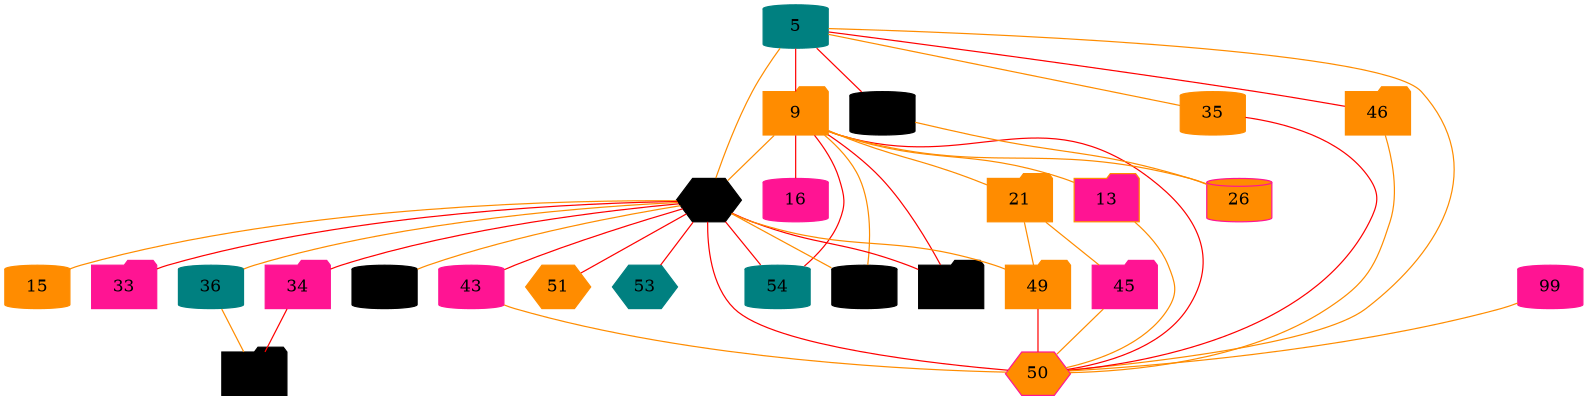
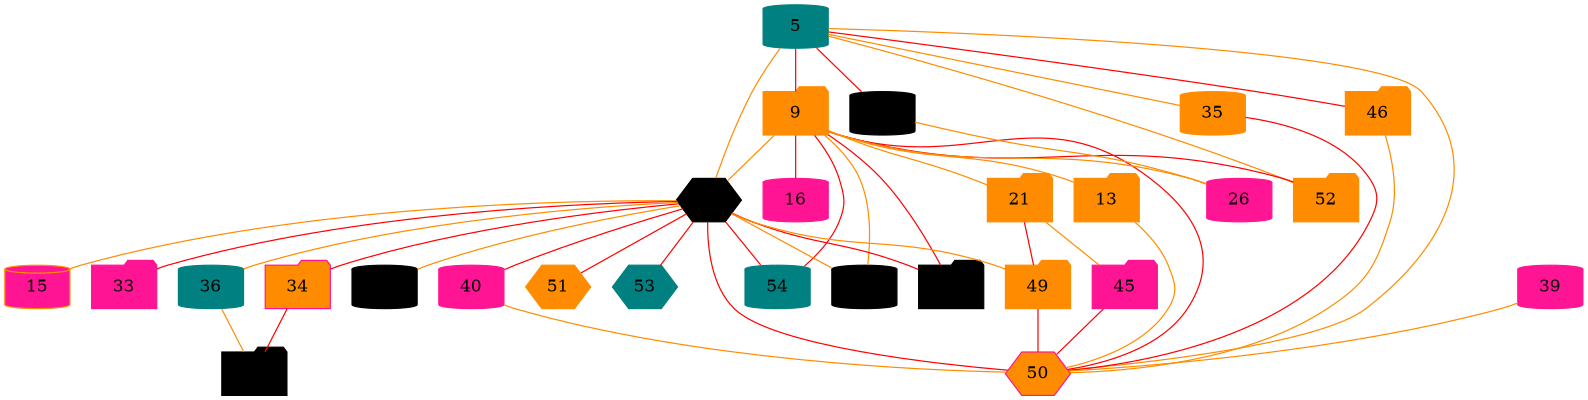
node "13": fillcolor deeppink -> darkorange
node "26": fillcolor darkorange -> deeppink
node "52": added
edge "21" -- "49": color darkorange -> red
node "15": fillcolor darkorange -> deeppink
node "34": fillcolor deeppink -> darkorange
node "43": label "43" -> "40"
node "99": label "99" -> "39"
edge "45" -- "50": color darkorange -> red
